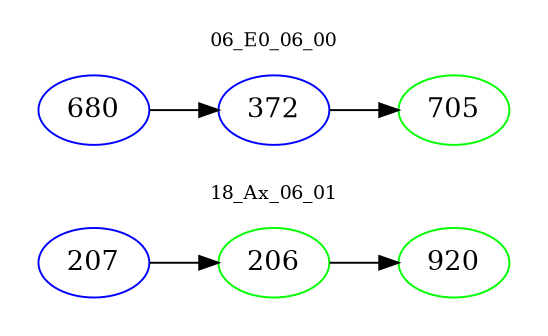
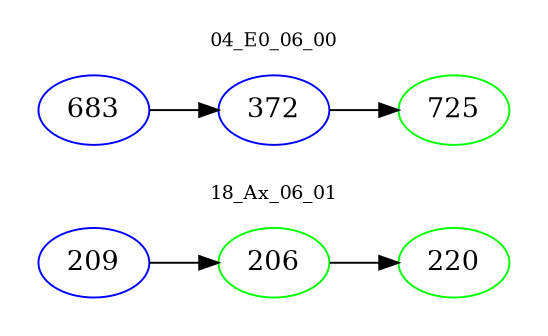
cluster "06_E0_06_00": label "06_E0_06_00" -> "04_E0_06_00"
node "680": label "680" -> "683"
node "705": label "705" -> "725"
node "207": label "207" -> "209"
node "920": label "920" -> "220"
